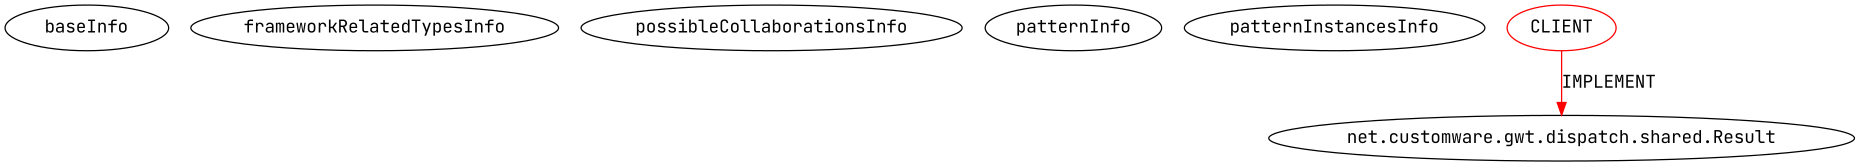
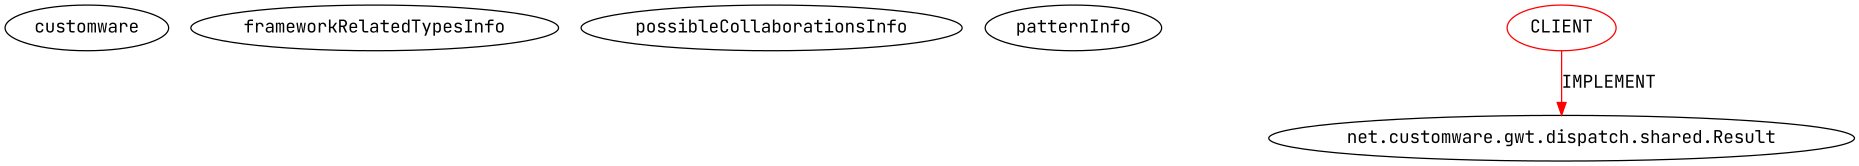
node "baseInfo": label "baseInfo" -> "customware"
node "patternInstancesInfo": removed
